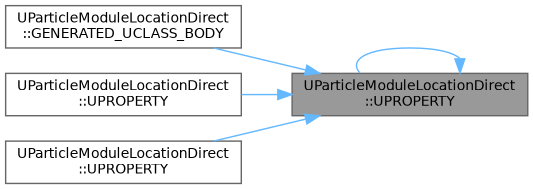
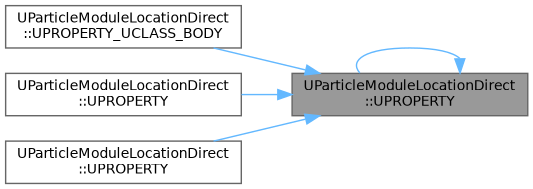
node "UParticleModuleLocationDirect ::GENERATED_UCLASS_BODY": label "UParticleModuleLocationDirect ::GENERATED_UCLASS_BODY" -> "UParticleModuleLocationDirect ::UPROPERTY_UCLASS_BODY"
